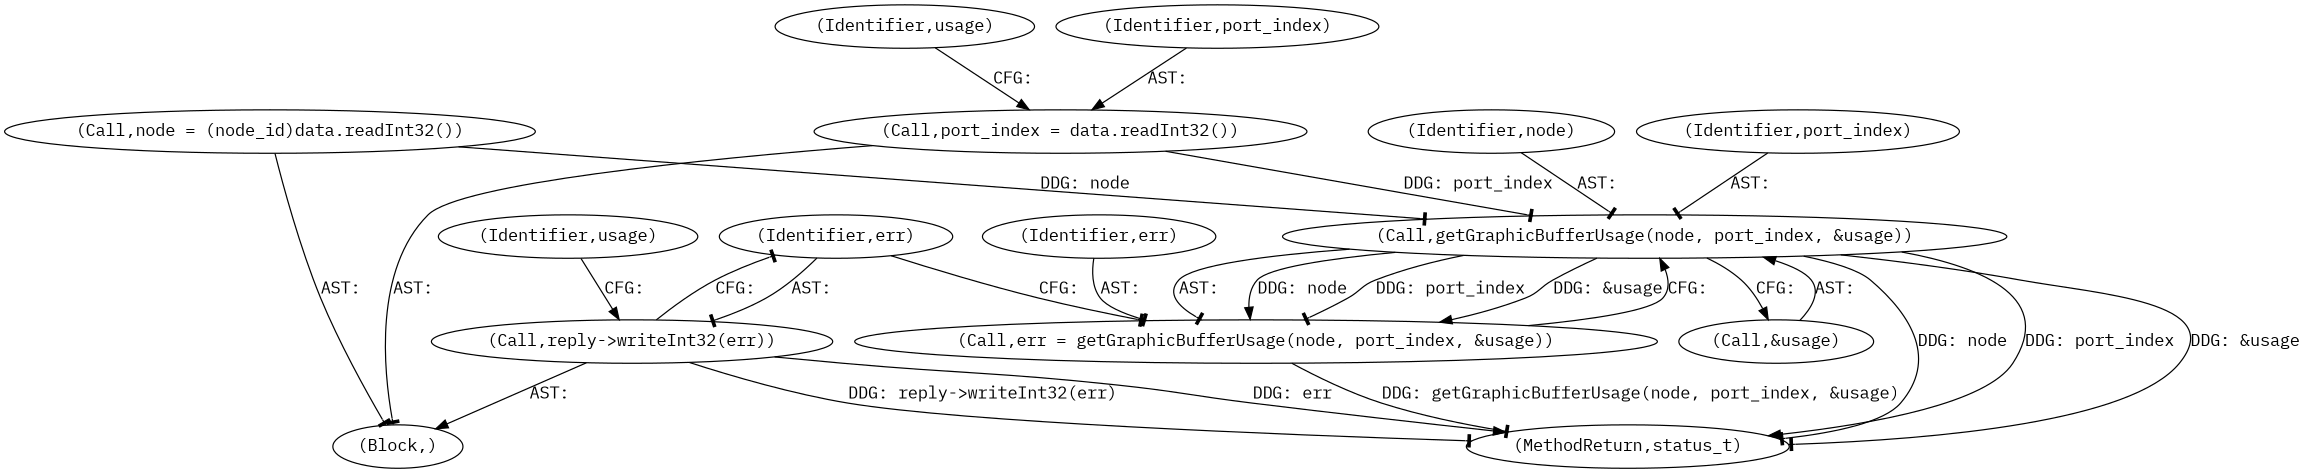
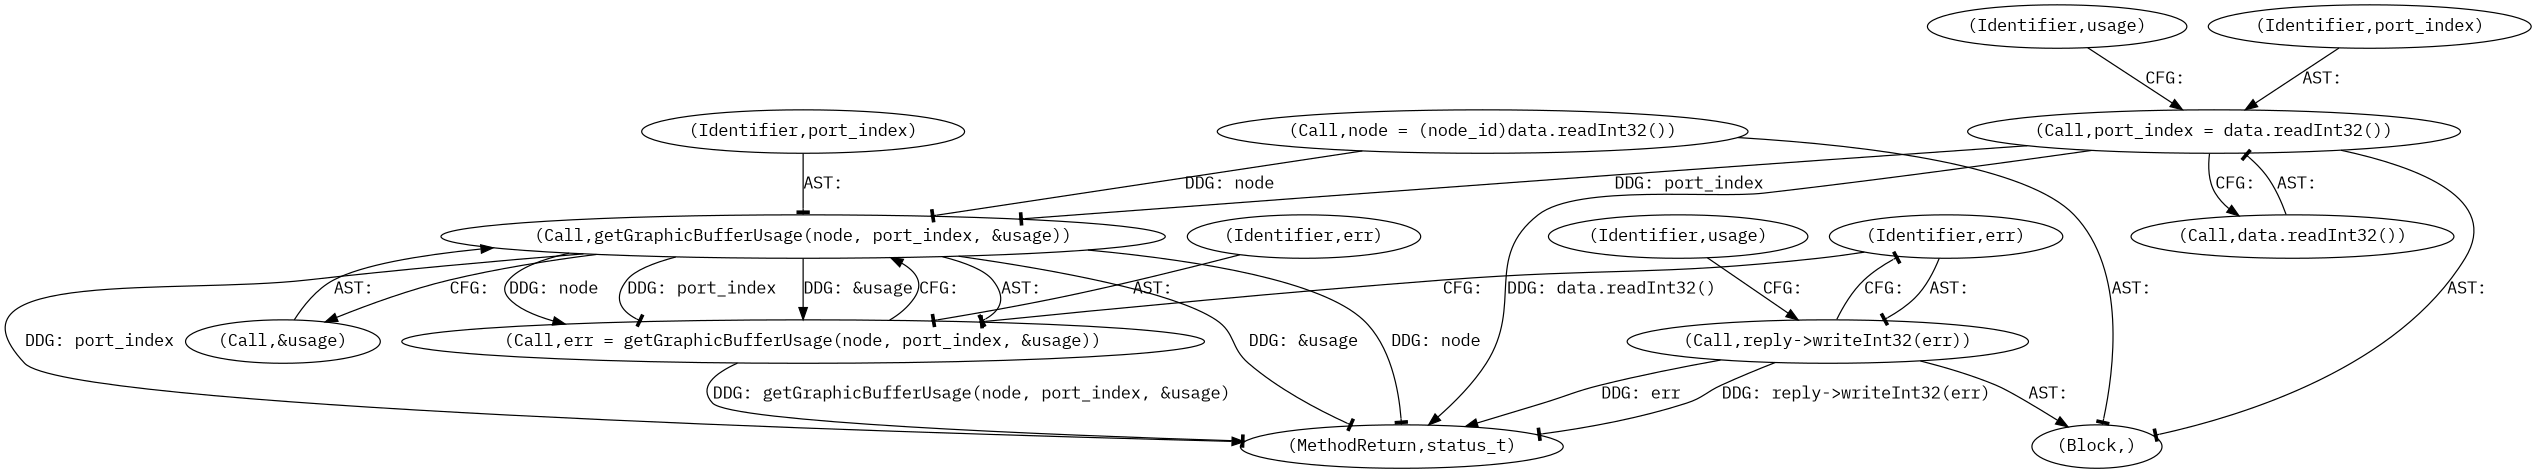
node "(Identifier,node)": removed
edge "(Call,port_index = data.readInt32())" -> "(MethodReturn,status_t)": added, label "DDG: data.readInt32()"
node "(Call,data.readInt32())": added
